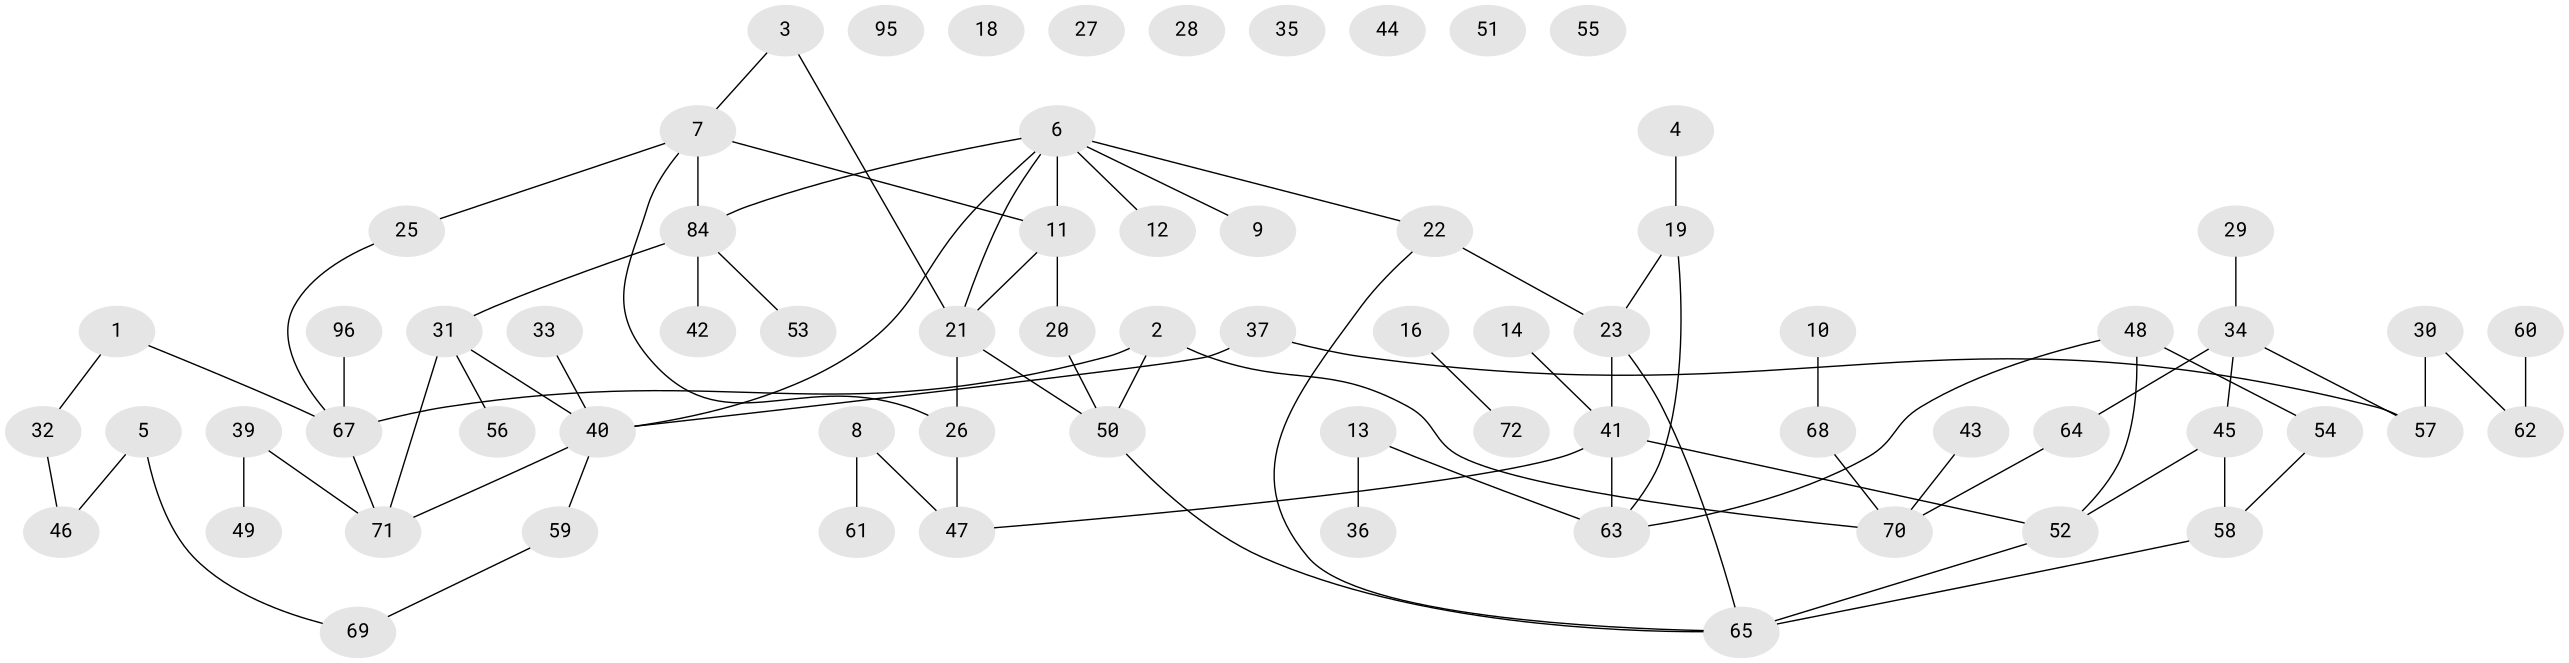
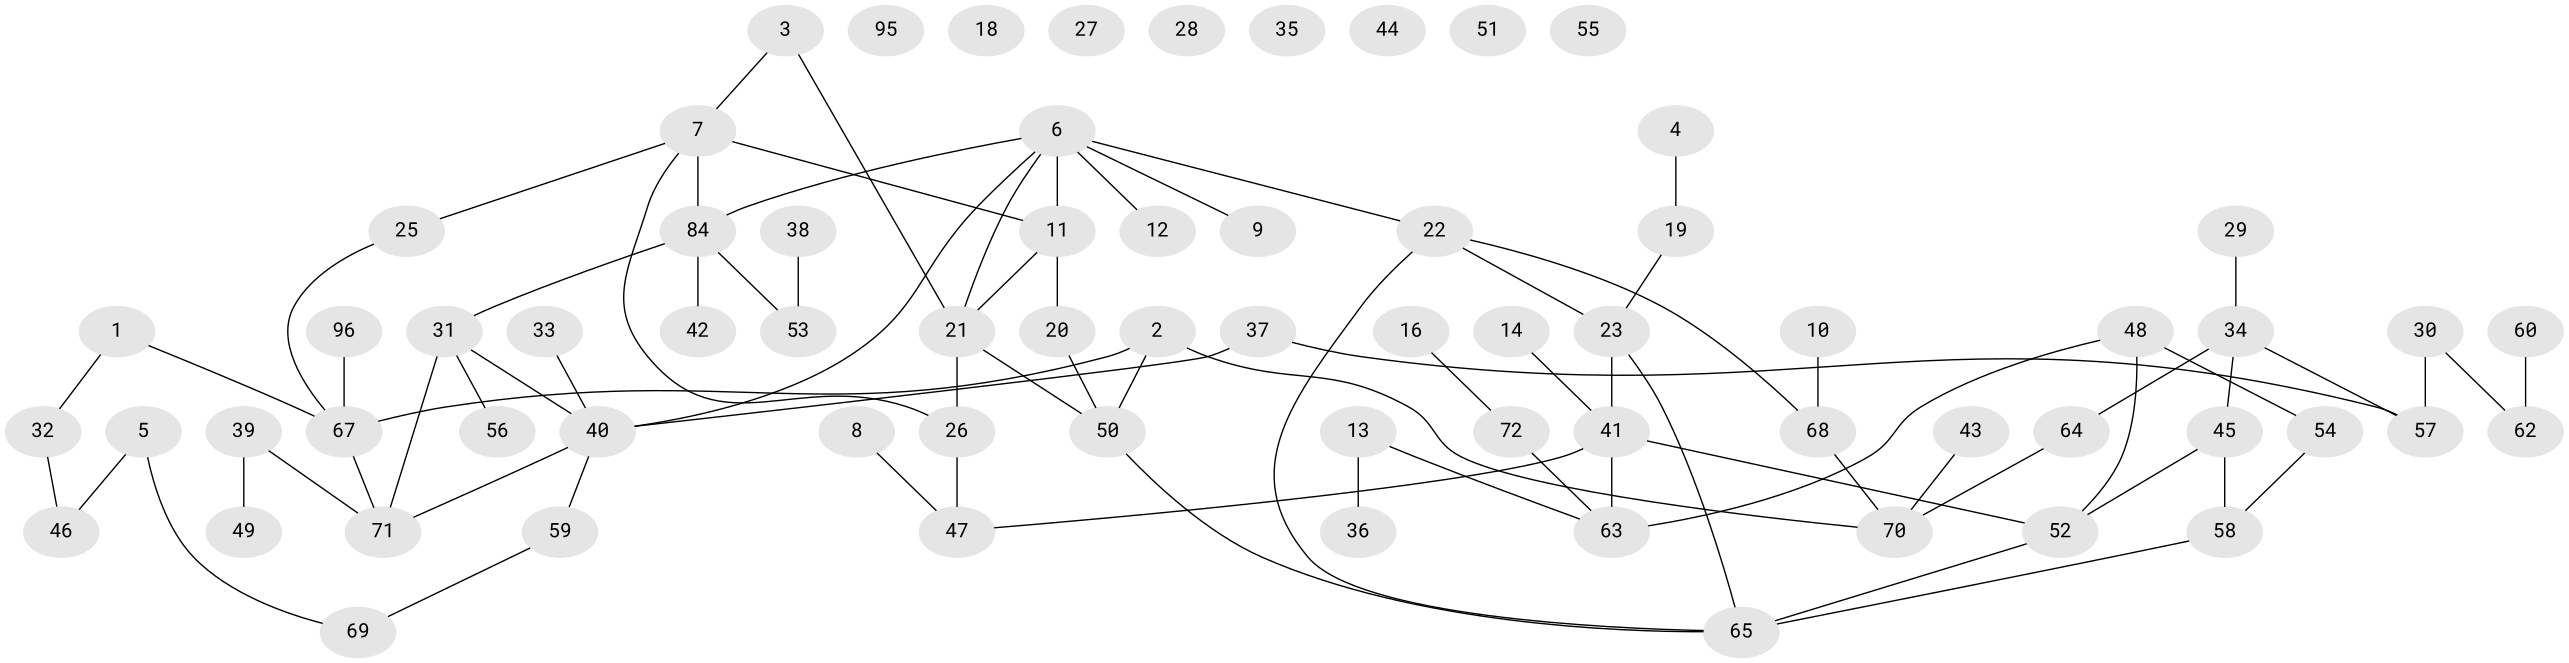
node "38": added
edge "22" -- "68": added
edge "19" -- "63": now "72" -- "63"
node "61": removed
